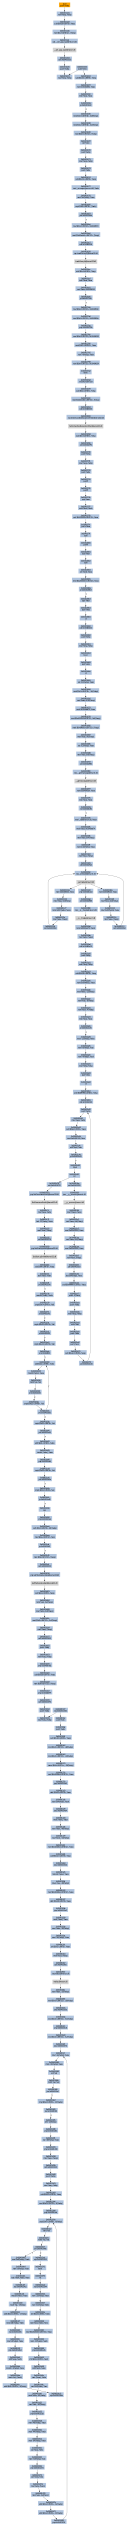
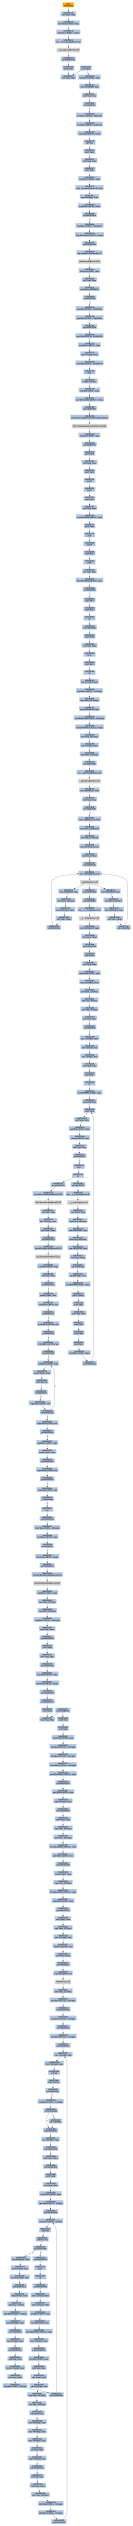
edge "0x004015f3 jne 0x004015f8" -> "0x004015f8 jmp 0x004014f1": added, label "T"
